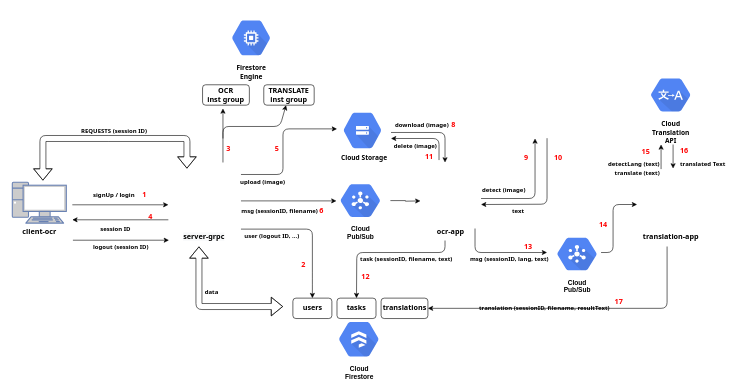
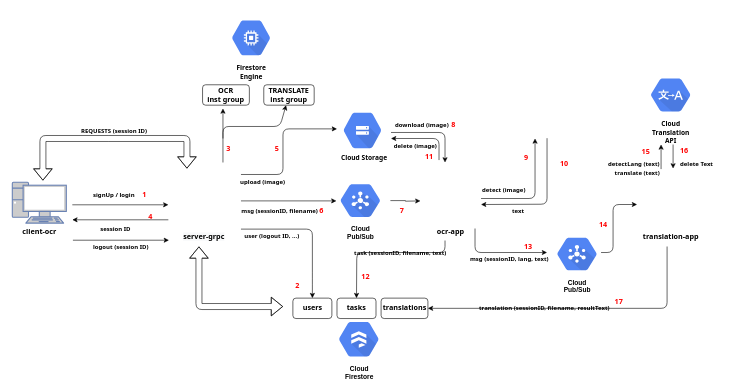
node "10": moved (562, 158) -> (568, 164)
node "translated Text": label "translated Text" -> "delete Text"
node "7": added
node "task (sessionID, filename, text)": moved (407, 259) -> (401, 253)
node "2": moved (306, 265) -> (300, 286)
node "data": removed
